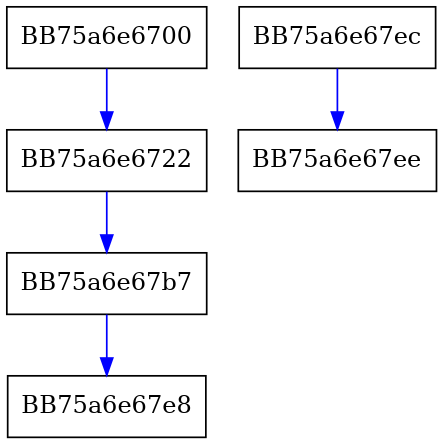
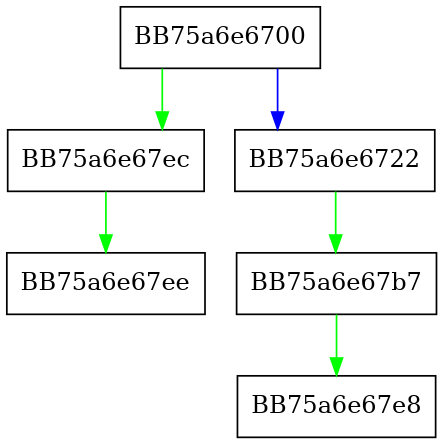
edge "BB75a6e6700" -> "BB75a6e67ec": added
edge "BB75a6e67ec" -> "BB75a6e67ee": color blue -> green
edge "BB75a6e6722" -> "BB75a6e67b7": color blue -> green
edge "BB75a6e67b7" -> "BB75a6e67e8": color blue -> green
